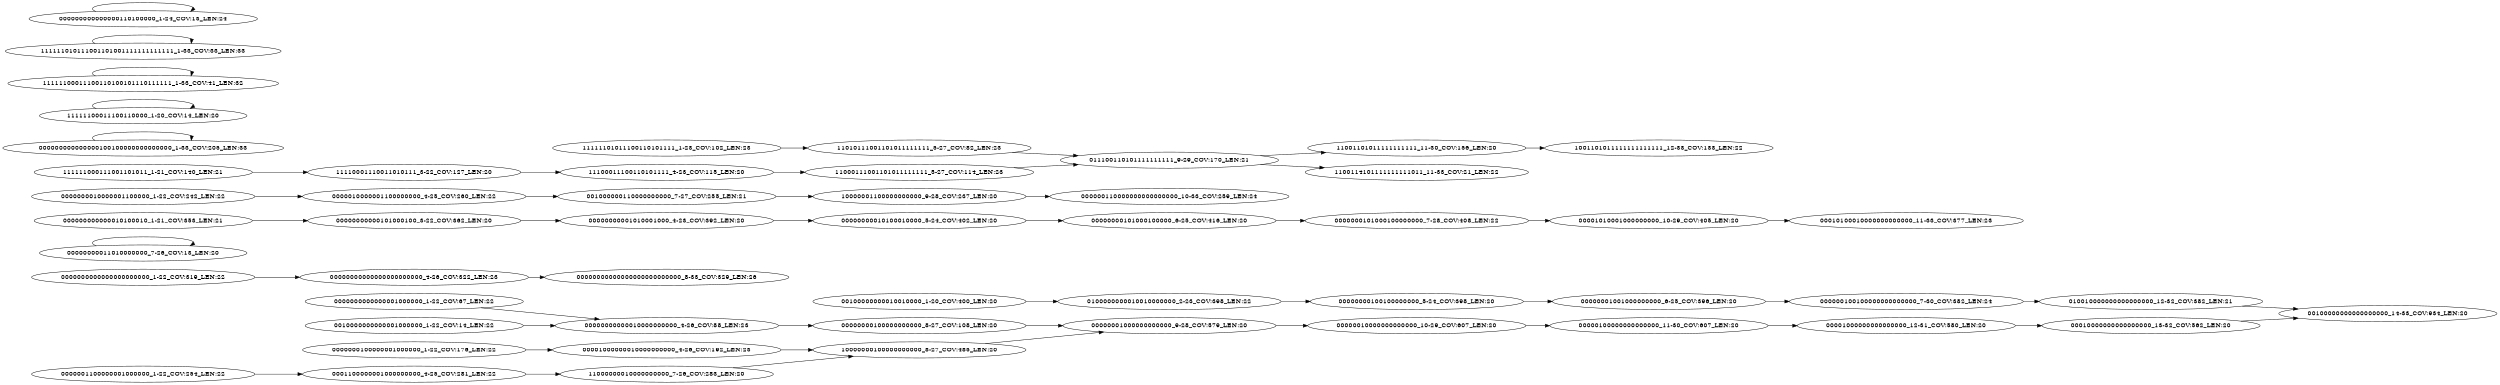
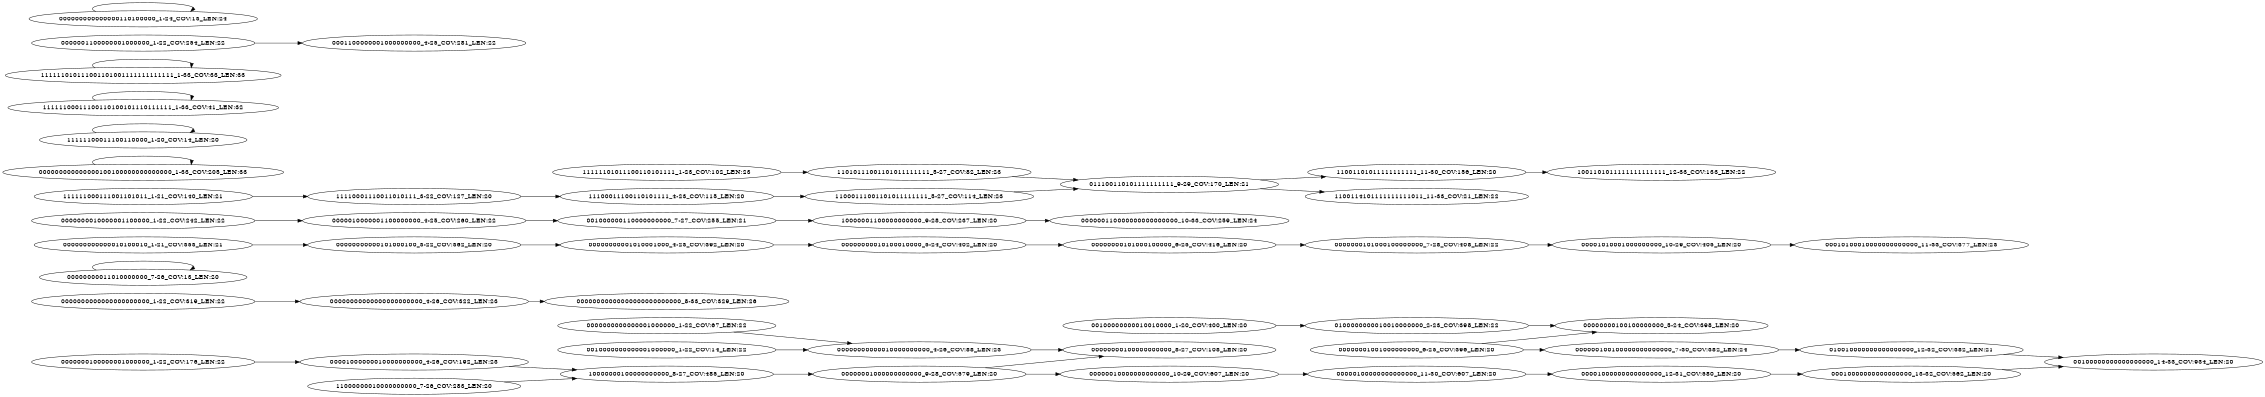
edge "00000000100100000000_5-24_COV:398_LEN:20" -> "00000001001000000000_6-25_COV:396_LEN:20": reversed
edge "00000000100000000000_8-27_COV:108_LEN:20" -> "00000001000000000000_9-28_COV:579_LEN:20": reversed
edge "0001100000001000000000_4-25_COV:281_LEN:22" -> "11000000010000000000_7-26_COV:283_LEN:20": removed
